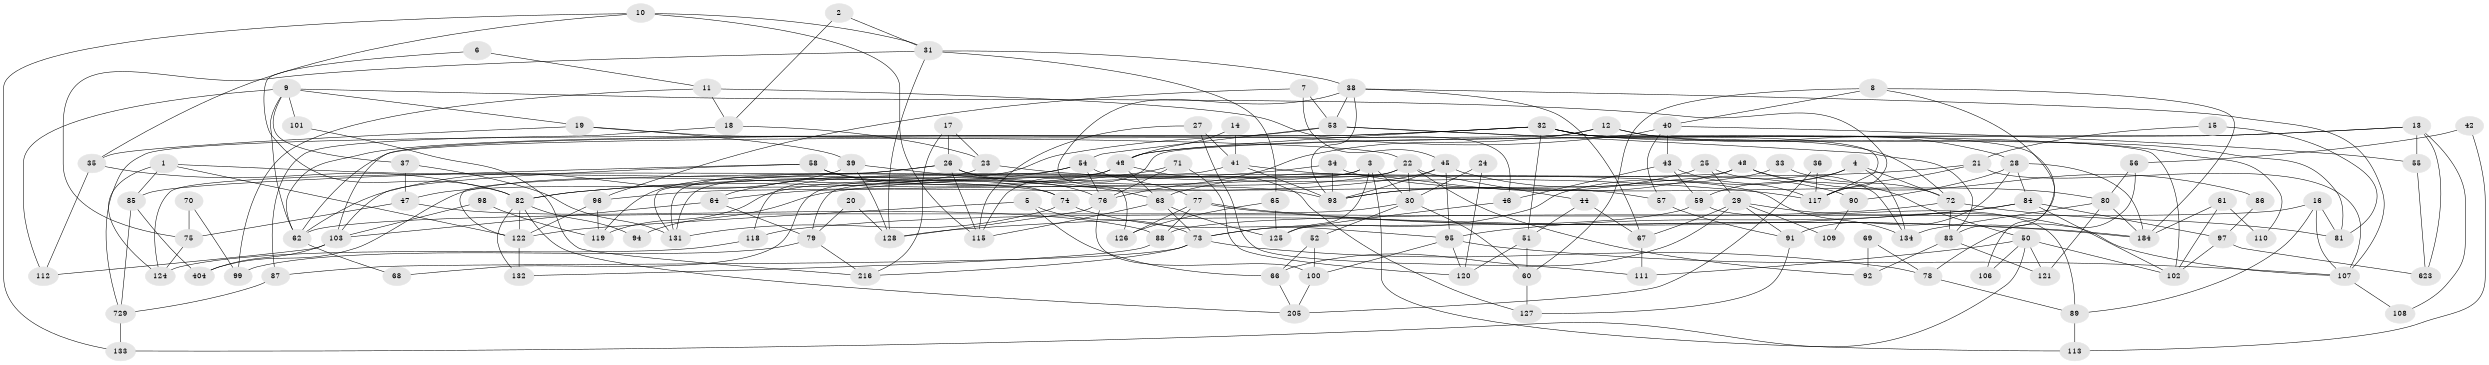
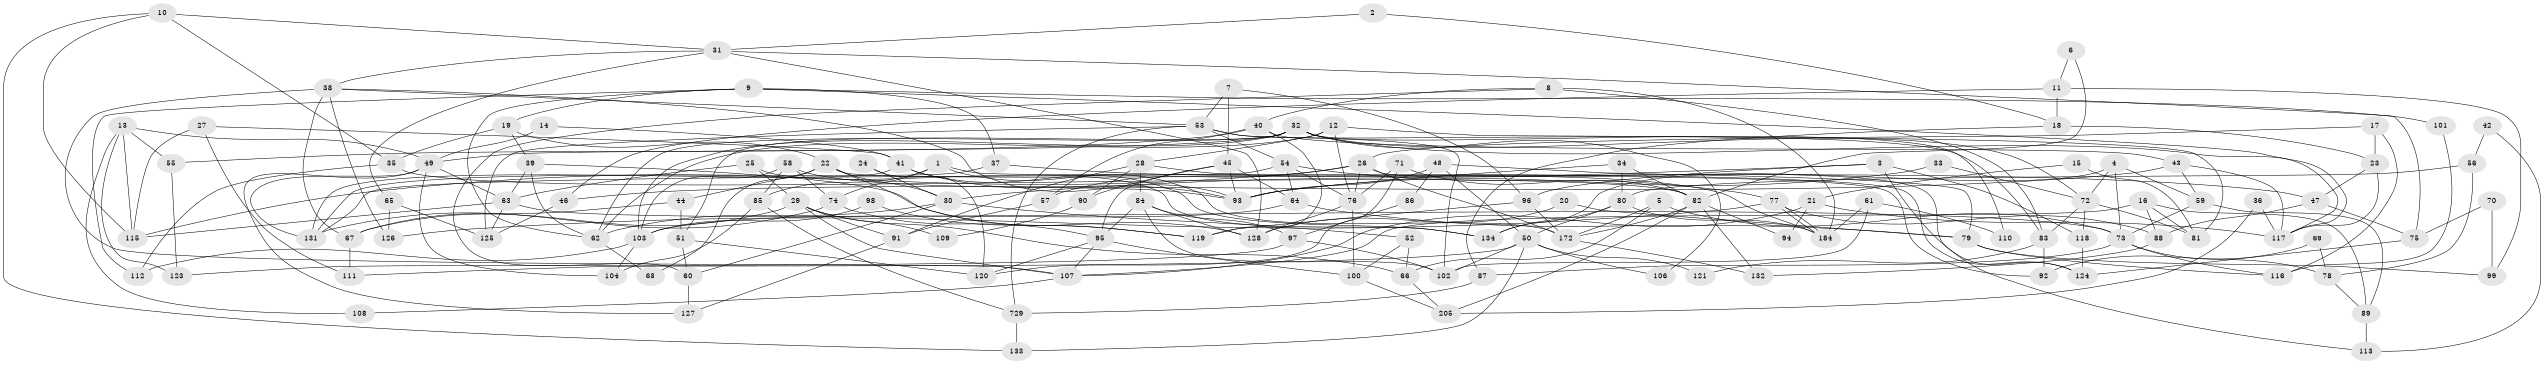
edge "3" -- "125": now "53" -- "125"
node "122": label "122" -> "172"
edge "80" -- "121": now "80" -- "50"
node "404": label "404" -> "104"
node "216": label "216" -> "116"
node "623": label "623" -> "123"
